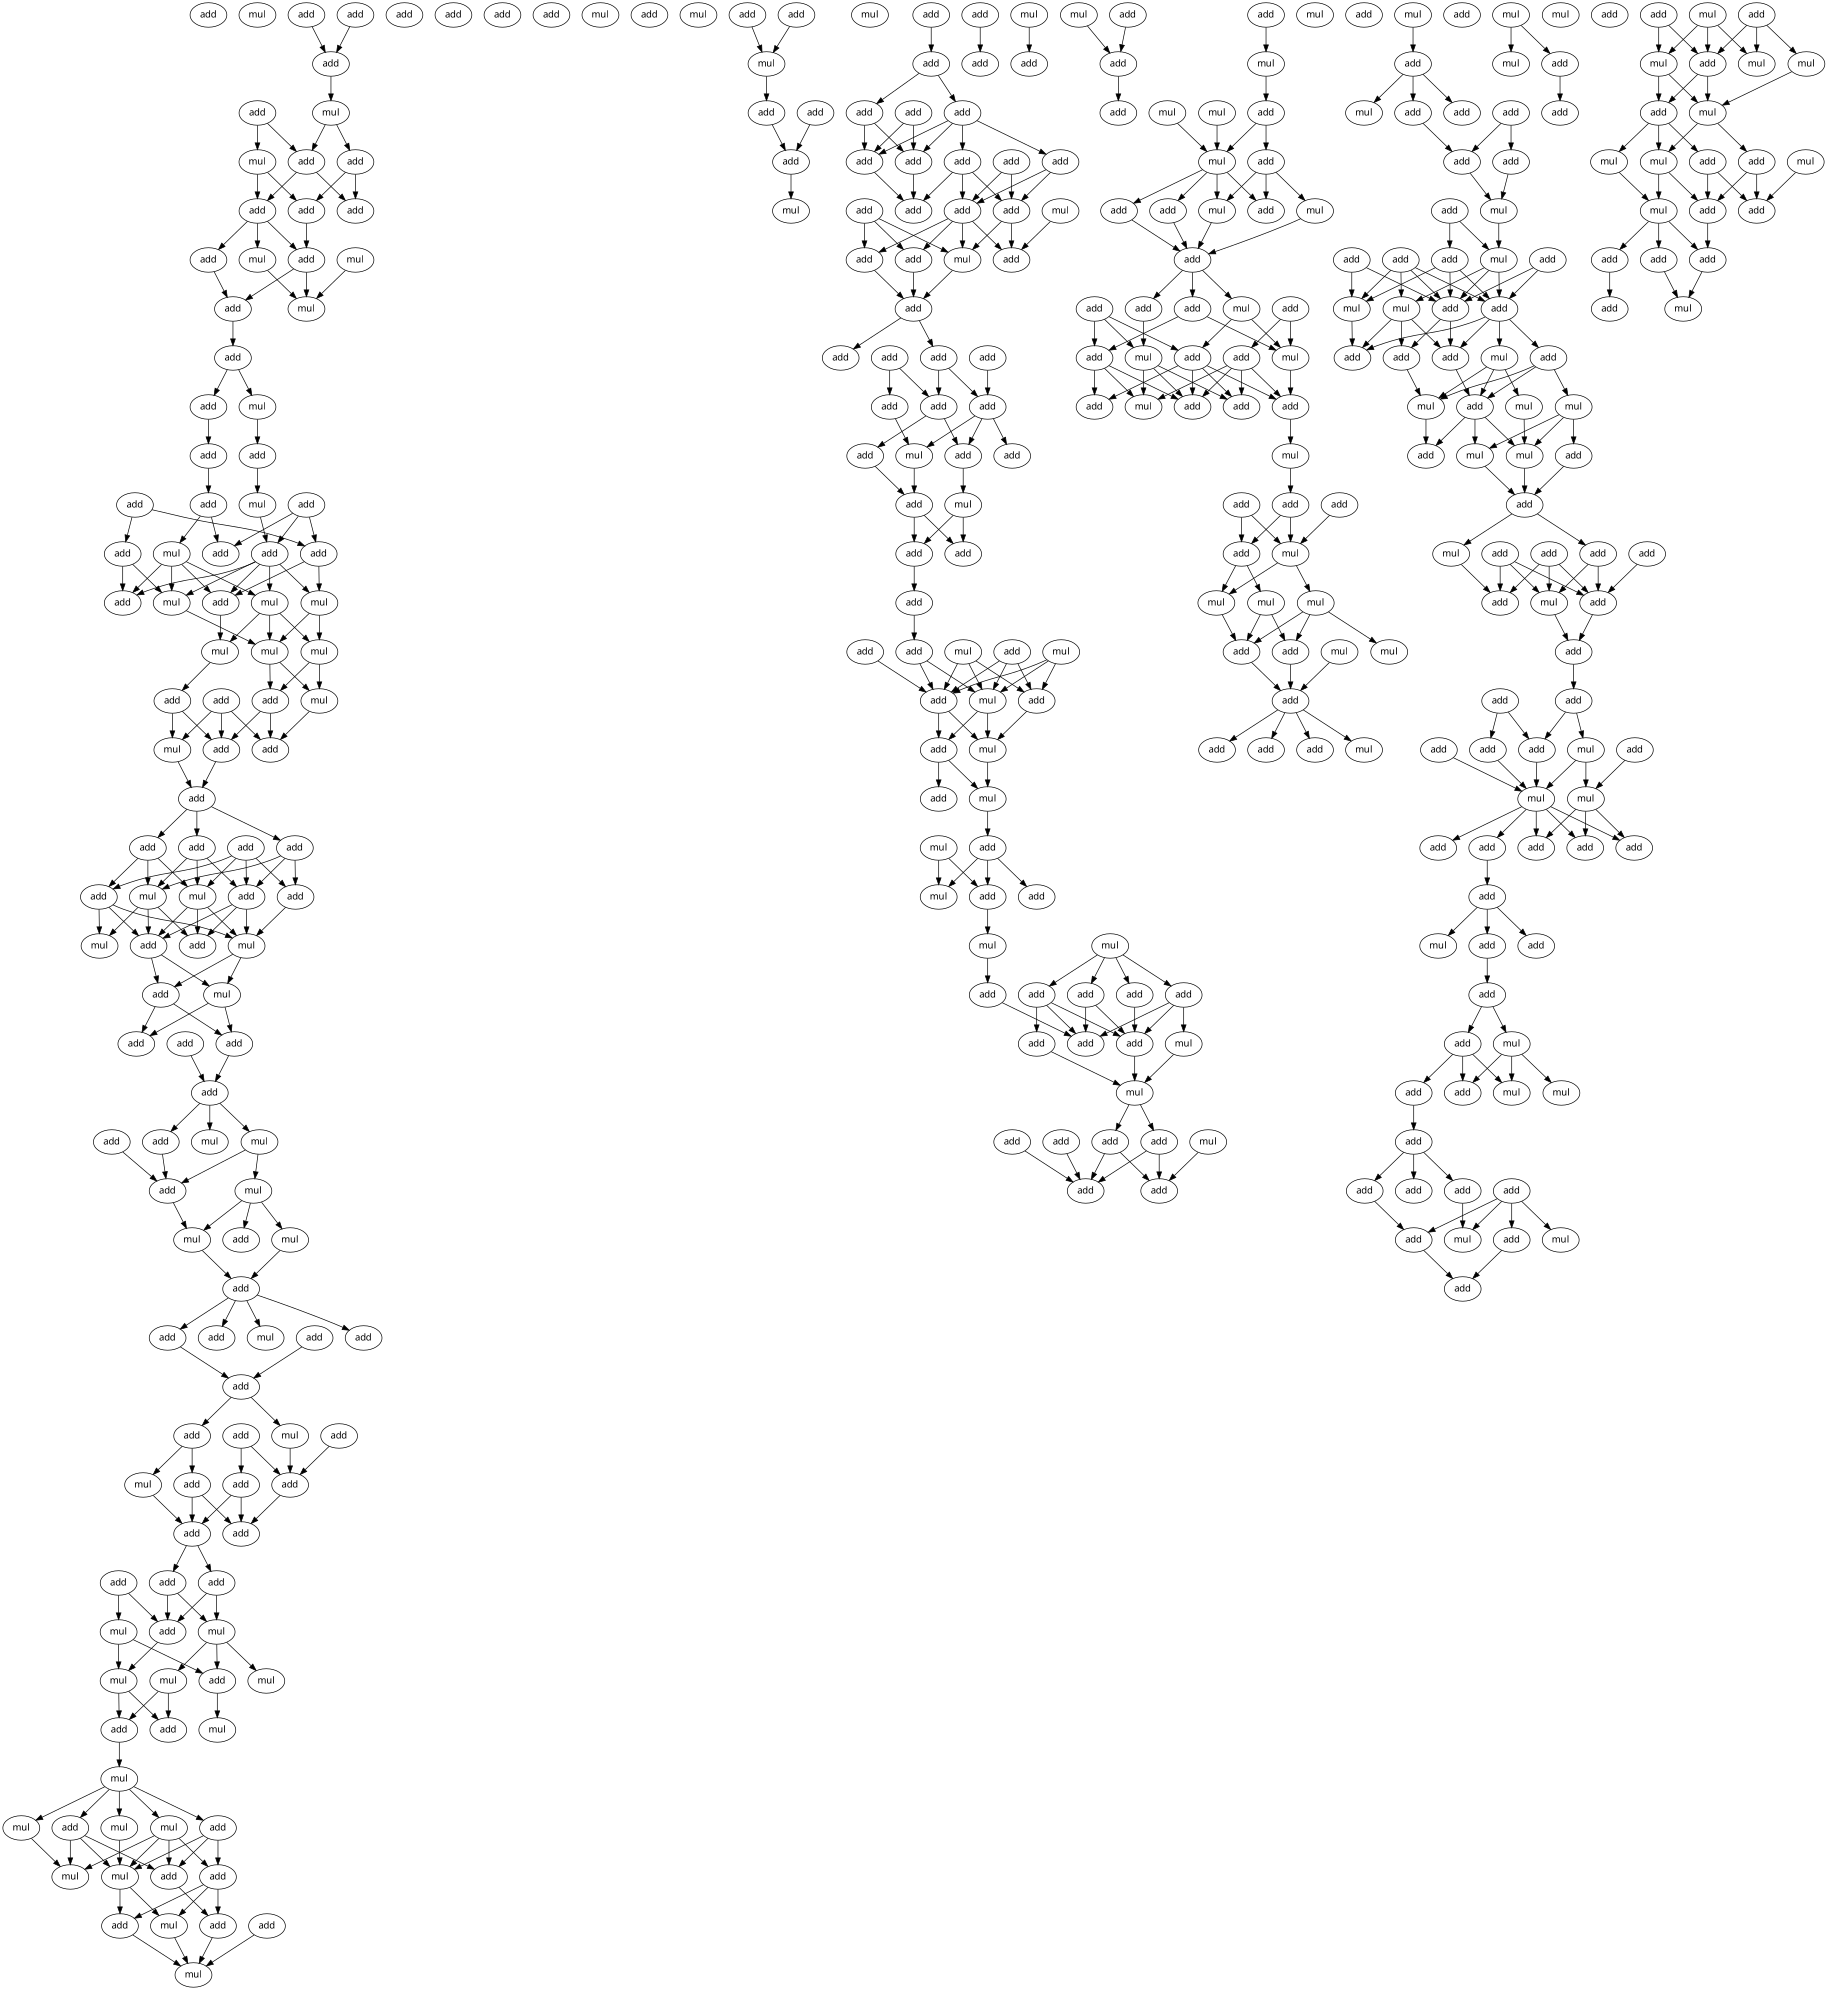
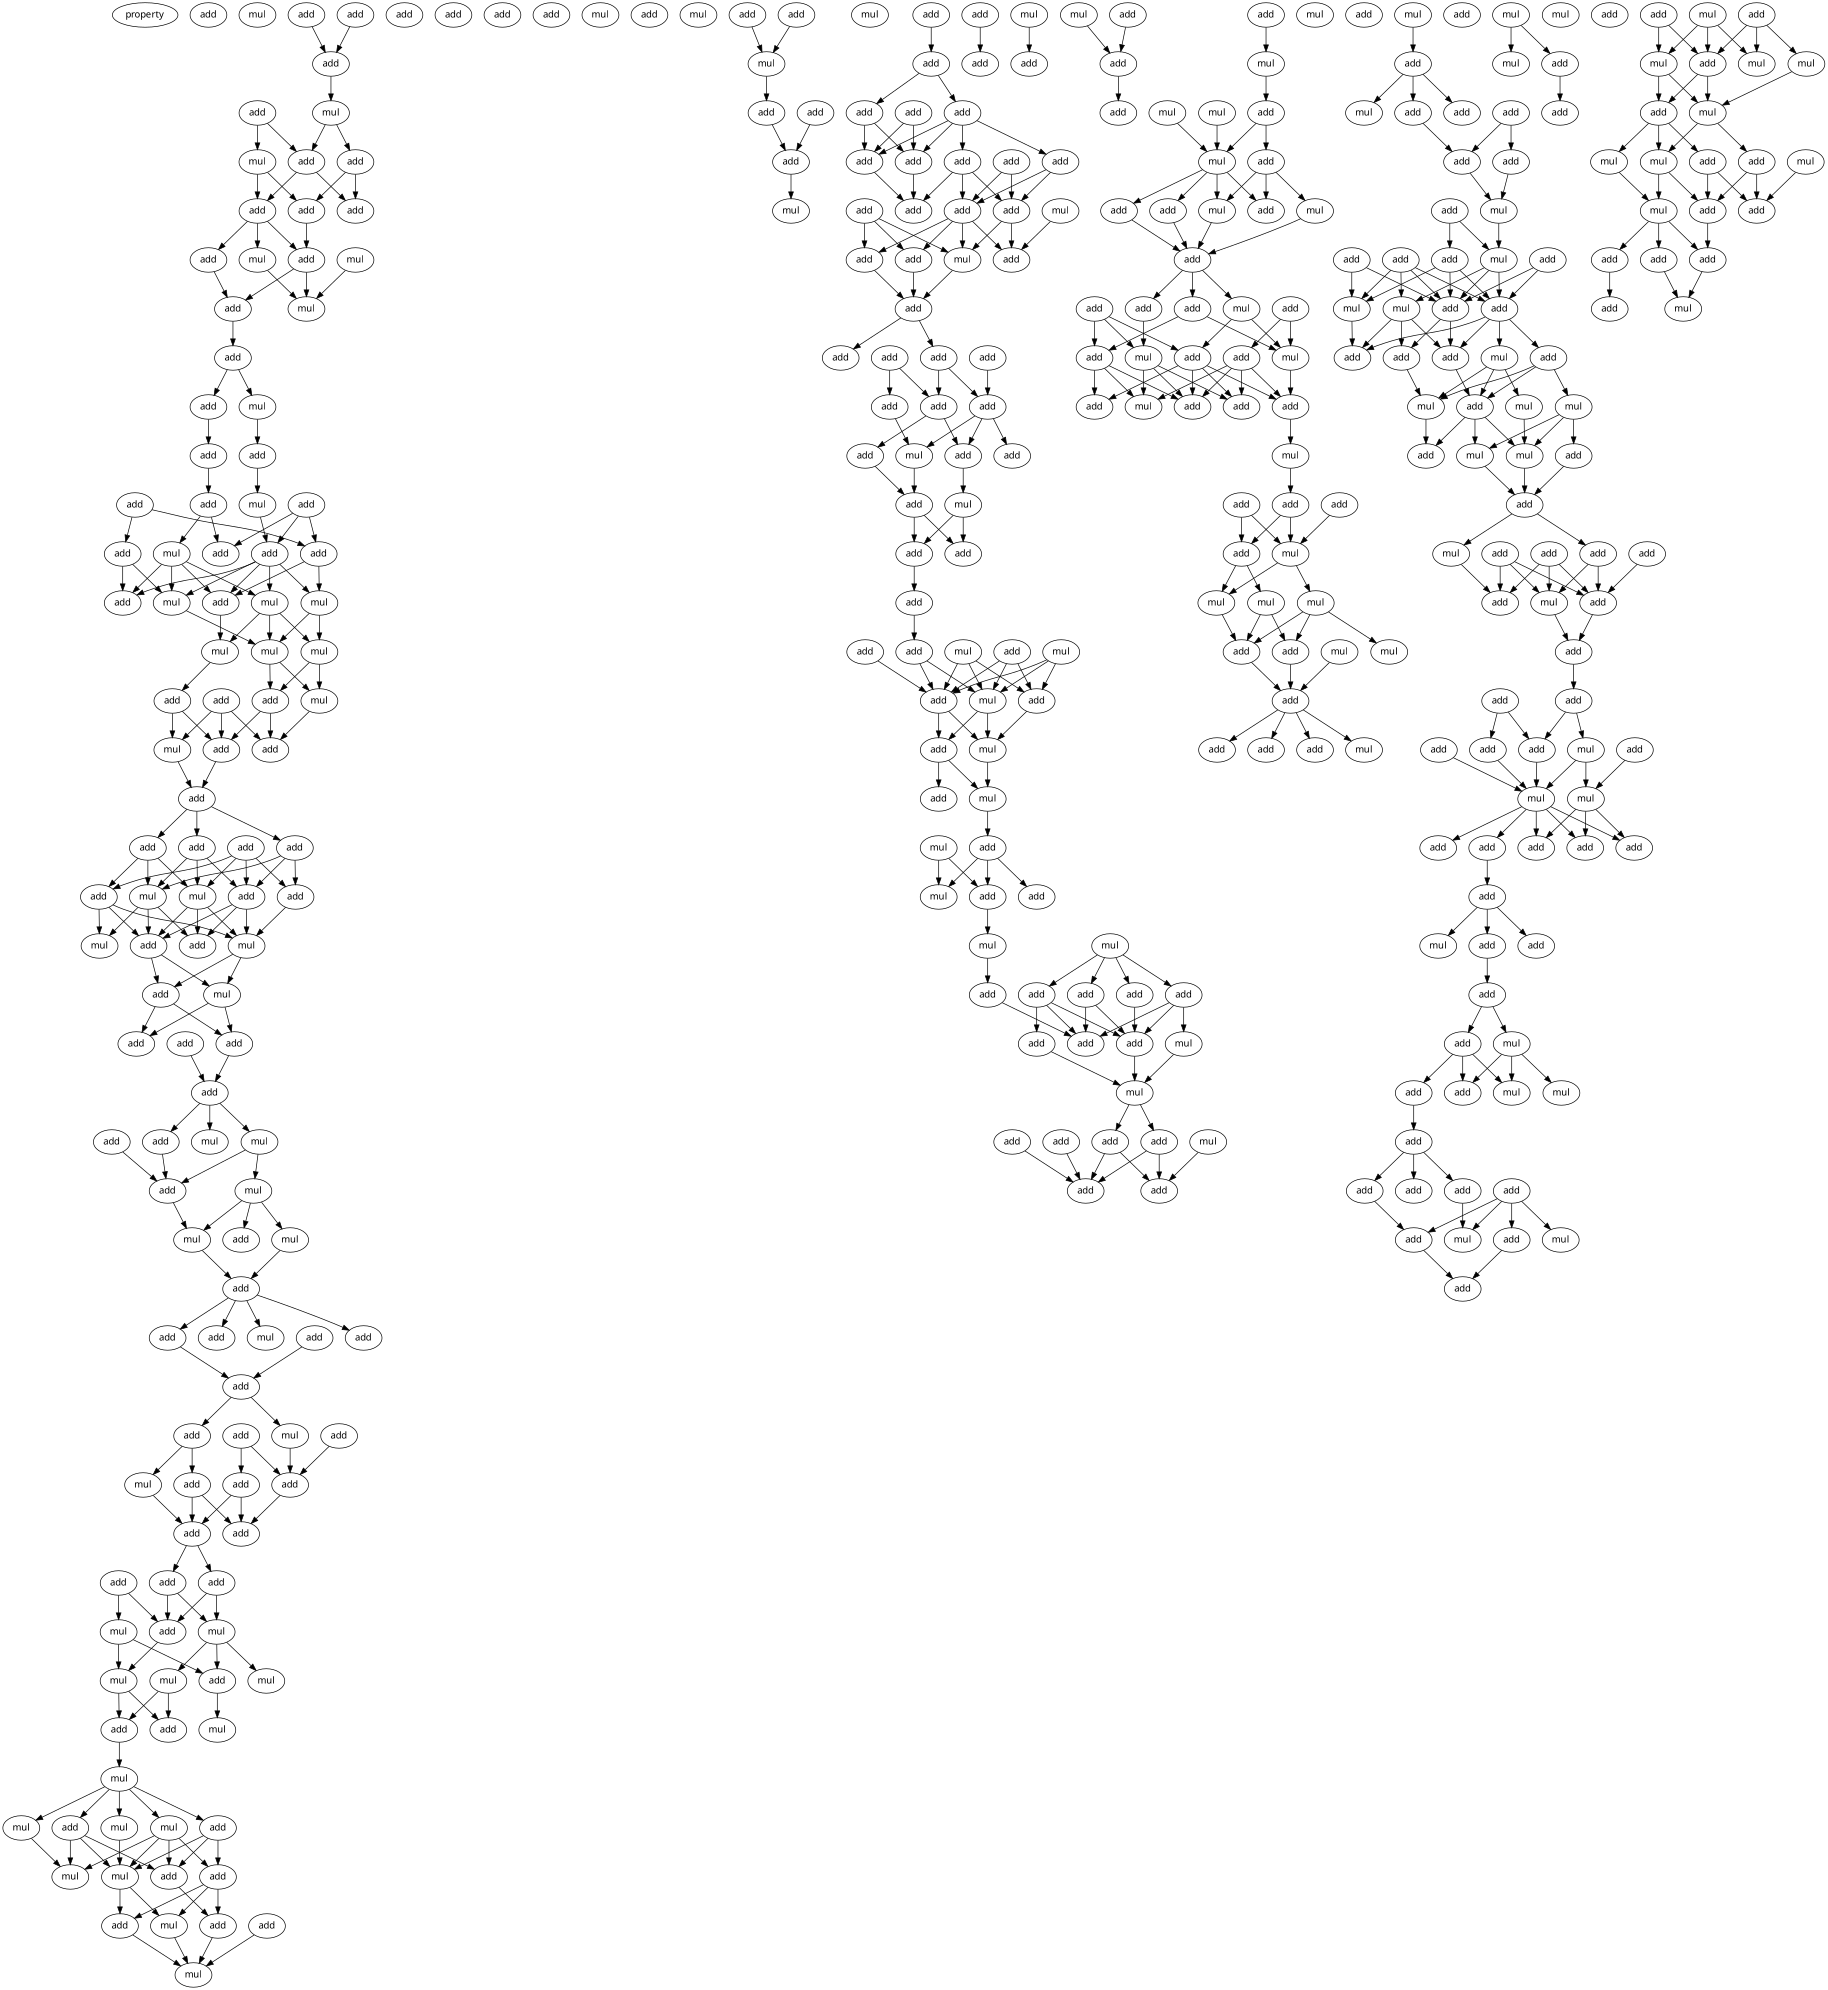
node "property": added
